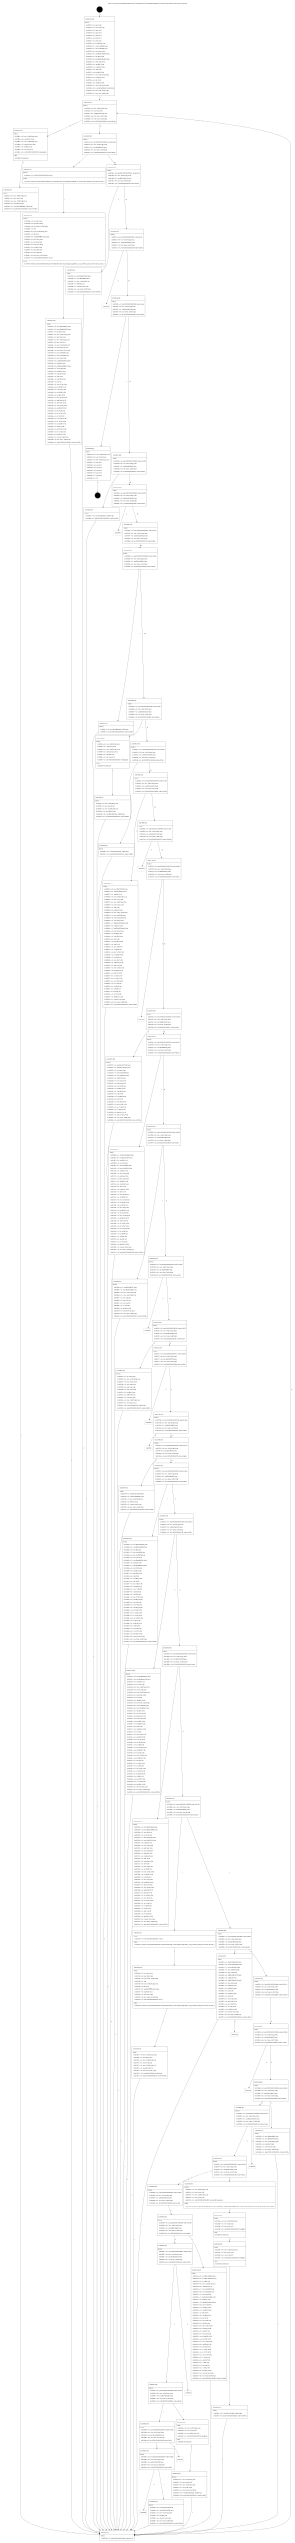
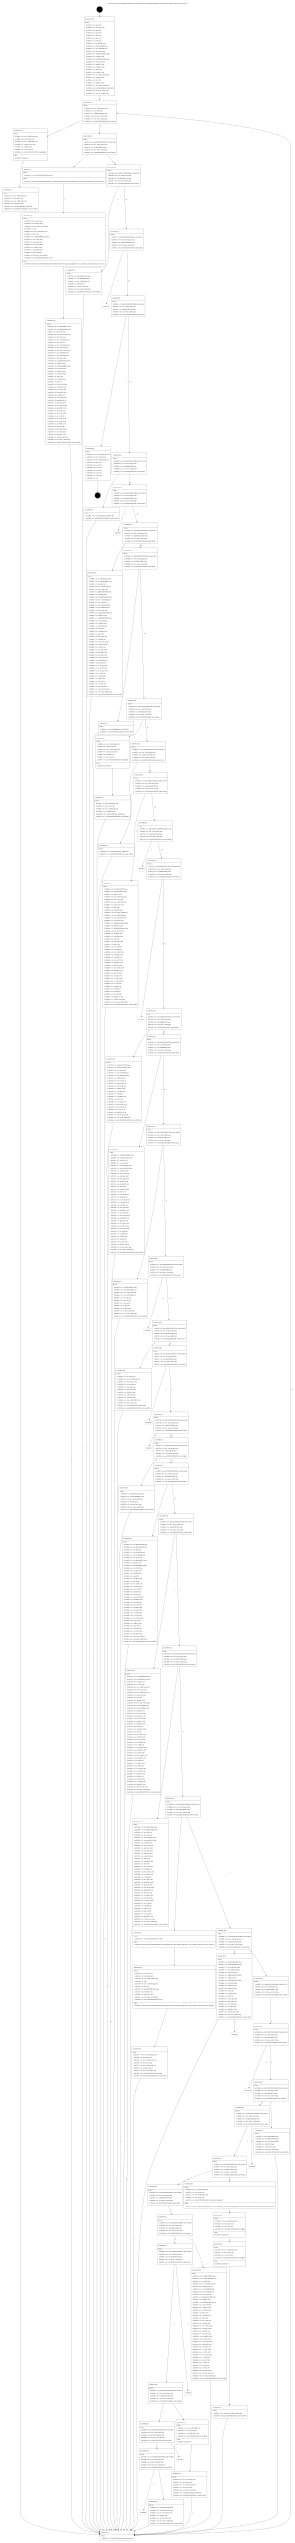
node "0x401f1d [174]": added
